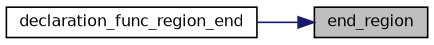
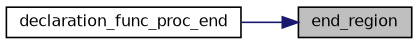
node "declaration_func_region_end": label "declaration_func_region_end" -> "declaration_func_proc_end"
